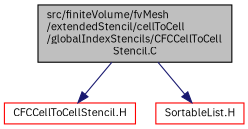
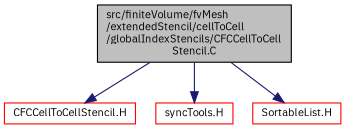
node "syncTools.H": added
